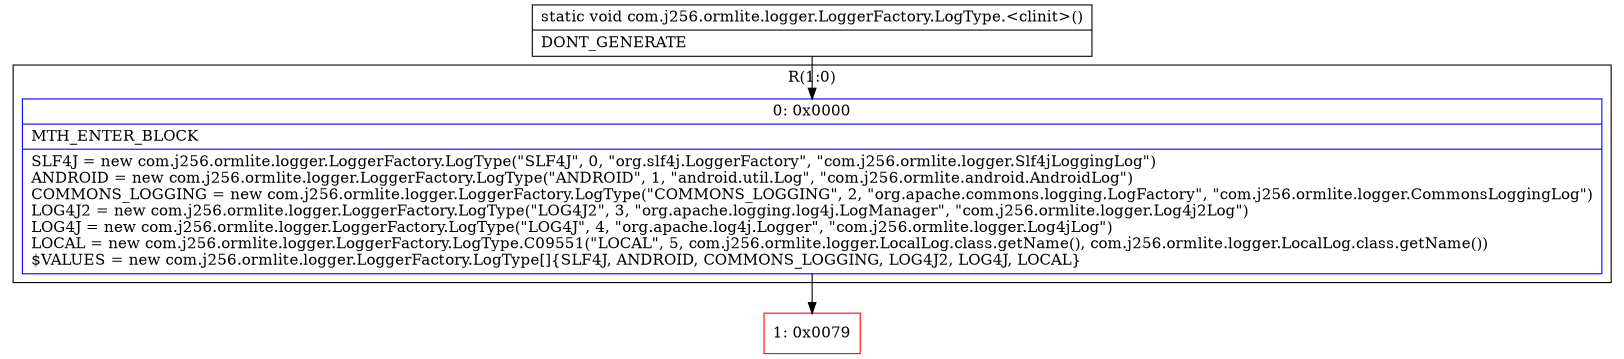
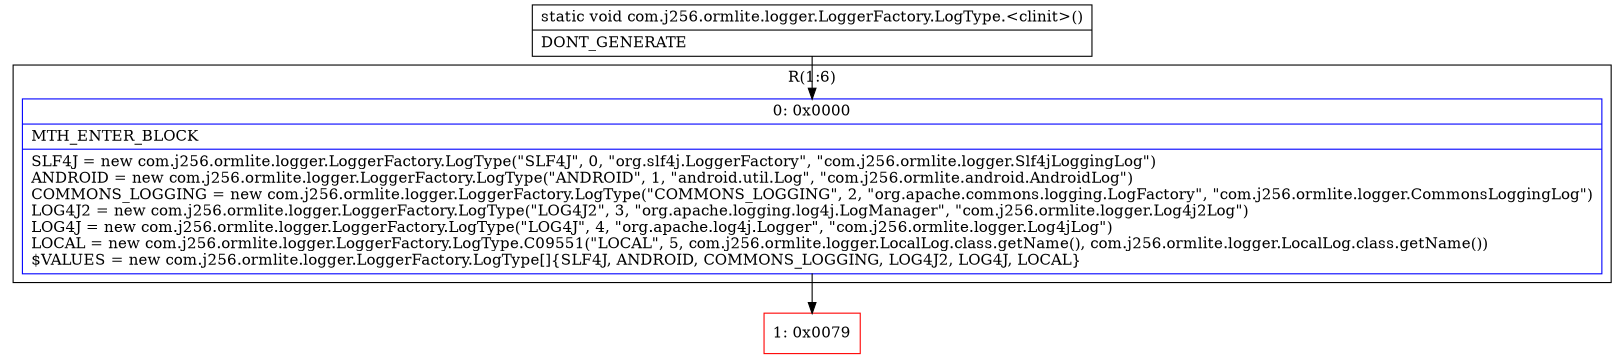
cluster "R(1:0)": label "R(1:0)" -> "R(1:6)"
